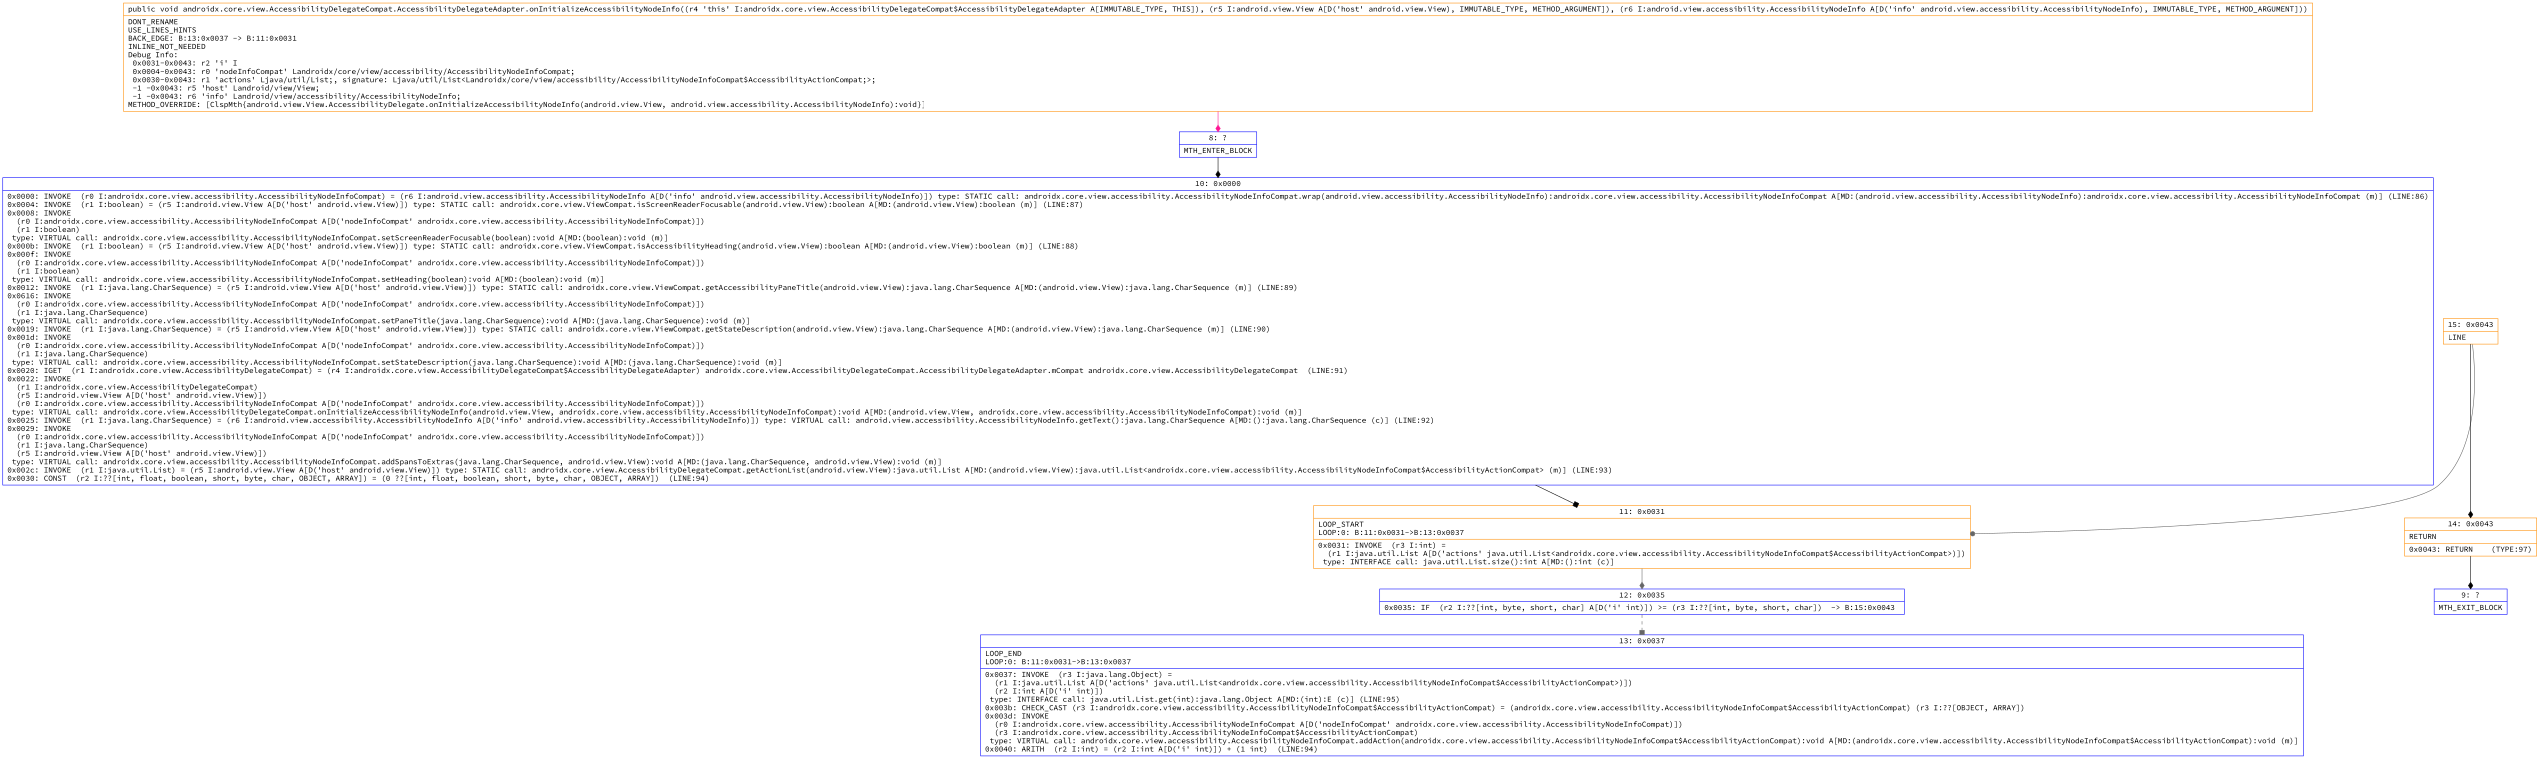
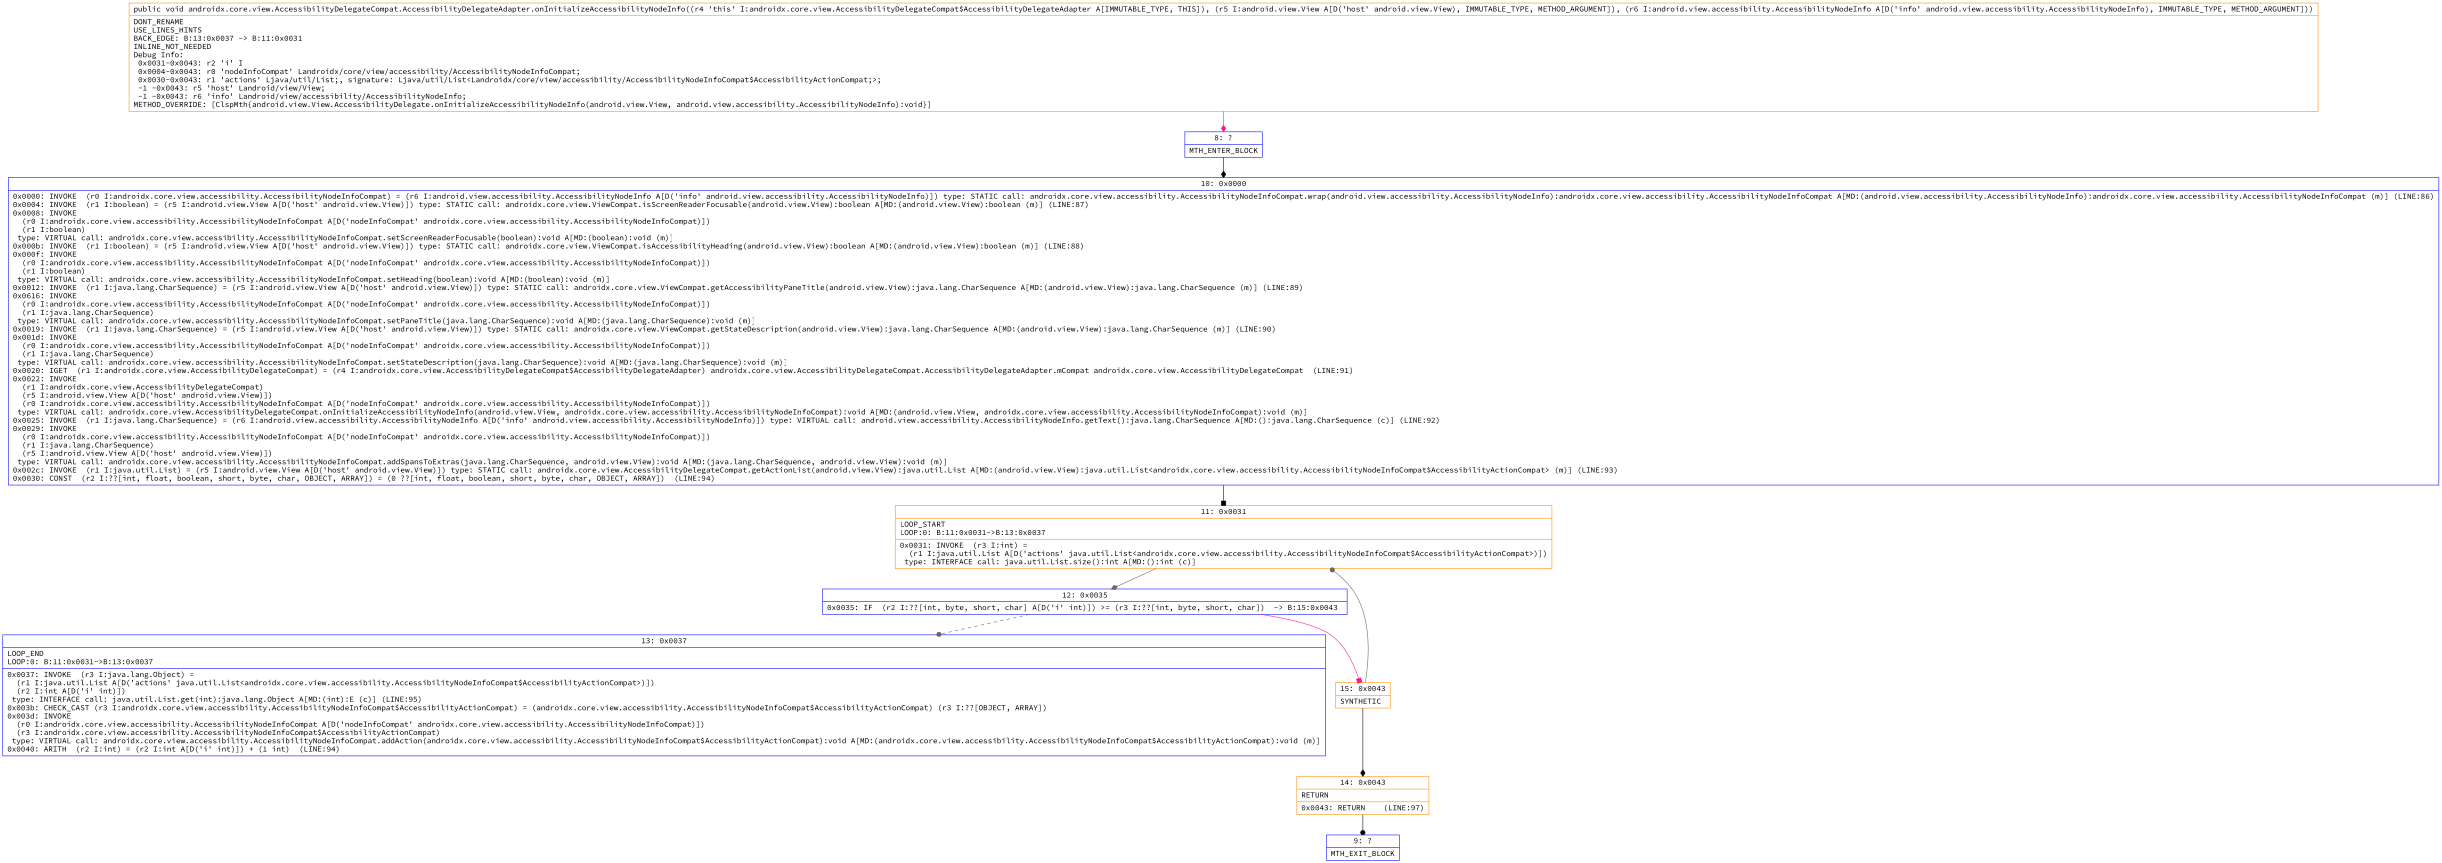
node "15: 0x0043": text "LINE" -> "SYNTHETIC"
node "14: 0x0043": text "0x0043: RETURN    (TYPE:97)" -> "0x0043: RETURN    (LINE:97)"
edge "14: 0x0043" -> "9: ?": arrowhead diamond -> dot
edge "12: 0x0035" -> "13: 0x0037": arrowhead box -> dot
edge "12: 0x0035" -> "15: 0x0043": added
